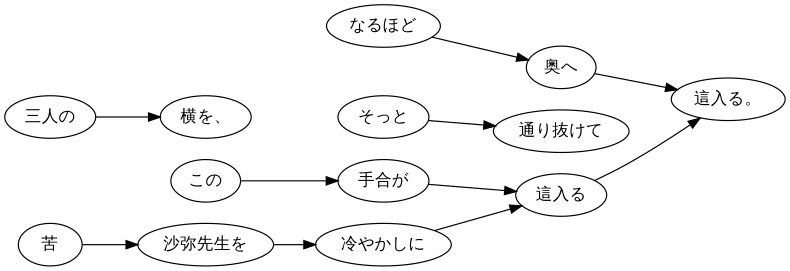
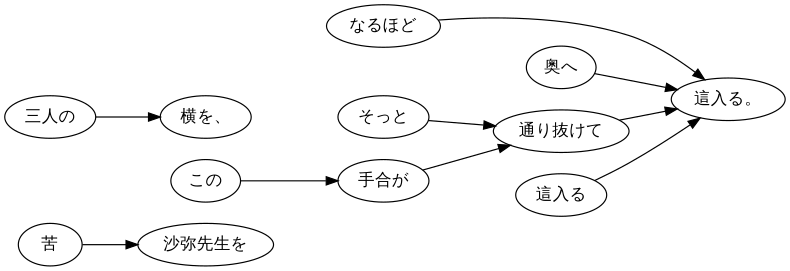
edge "なるほど" -> "奥へ": now "なるほど" -> "這入る。"
edge "通り抜けて" -> "這入る。": added
edge "手合が" -> "這入る": now "手合が" -> "通り抜けて"
node "冷やかしに": removed
